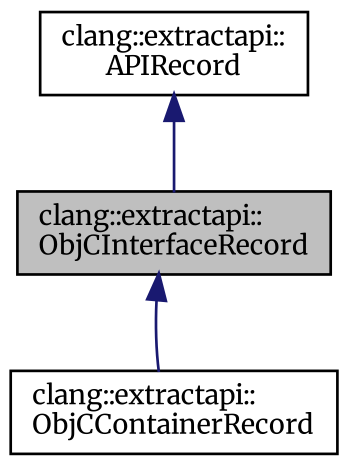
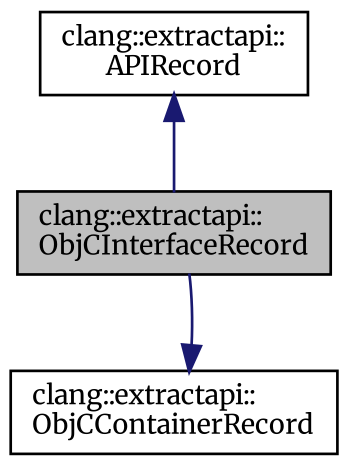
edge "clang::extractapi:: ObjCContainerRecord" -> "clang::extractapi:: ObjCInterfaceRecord": reversed
